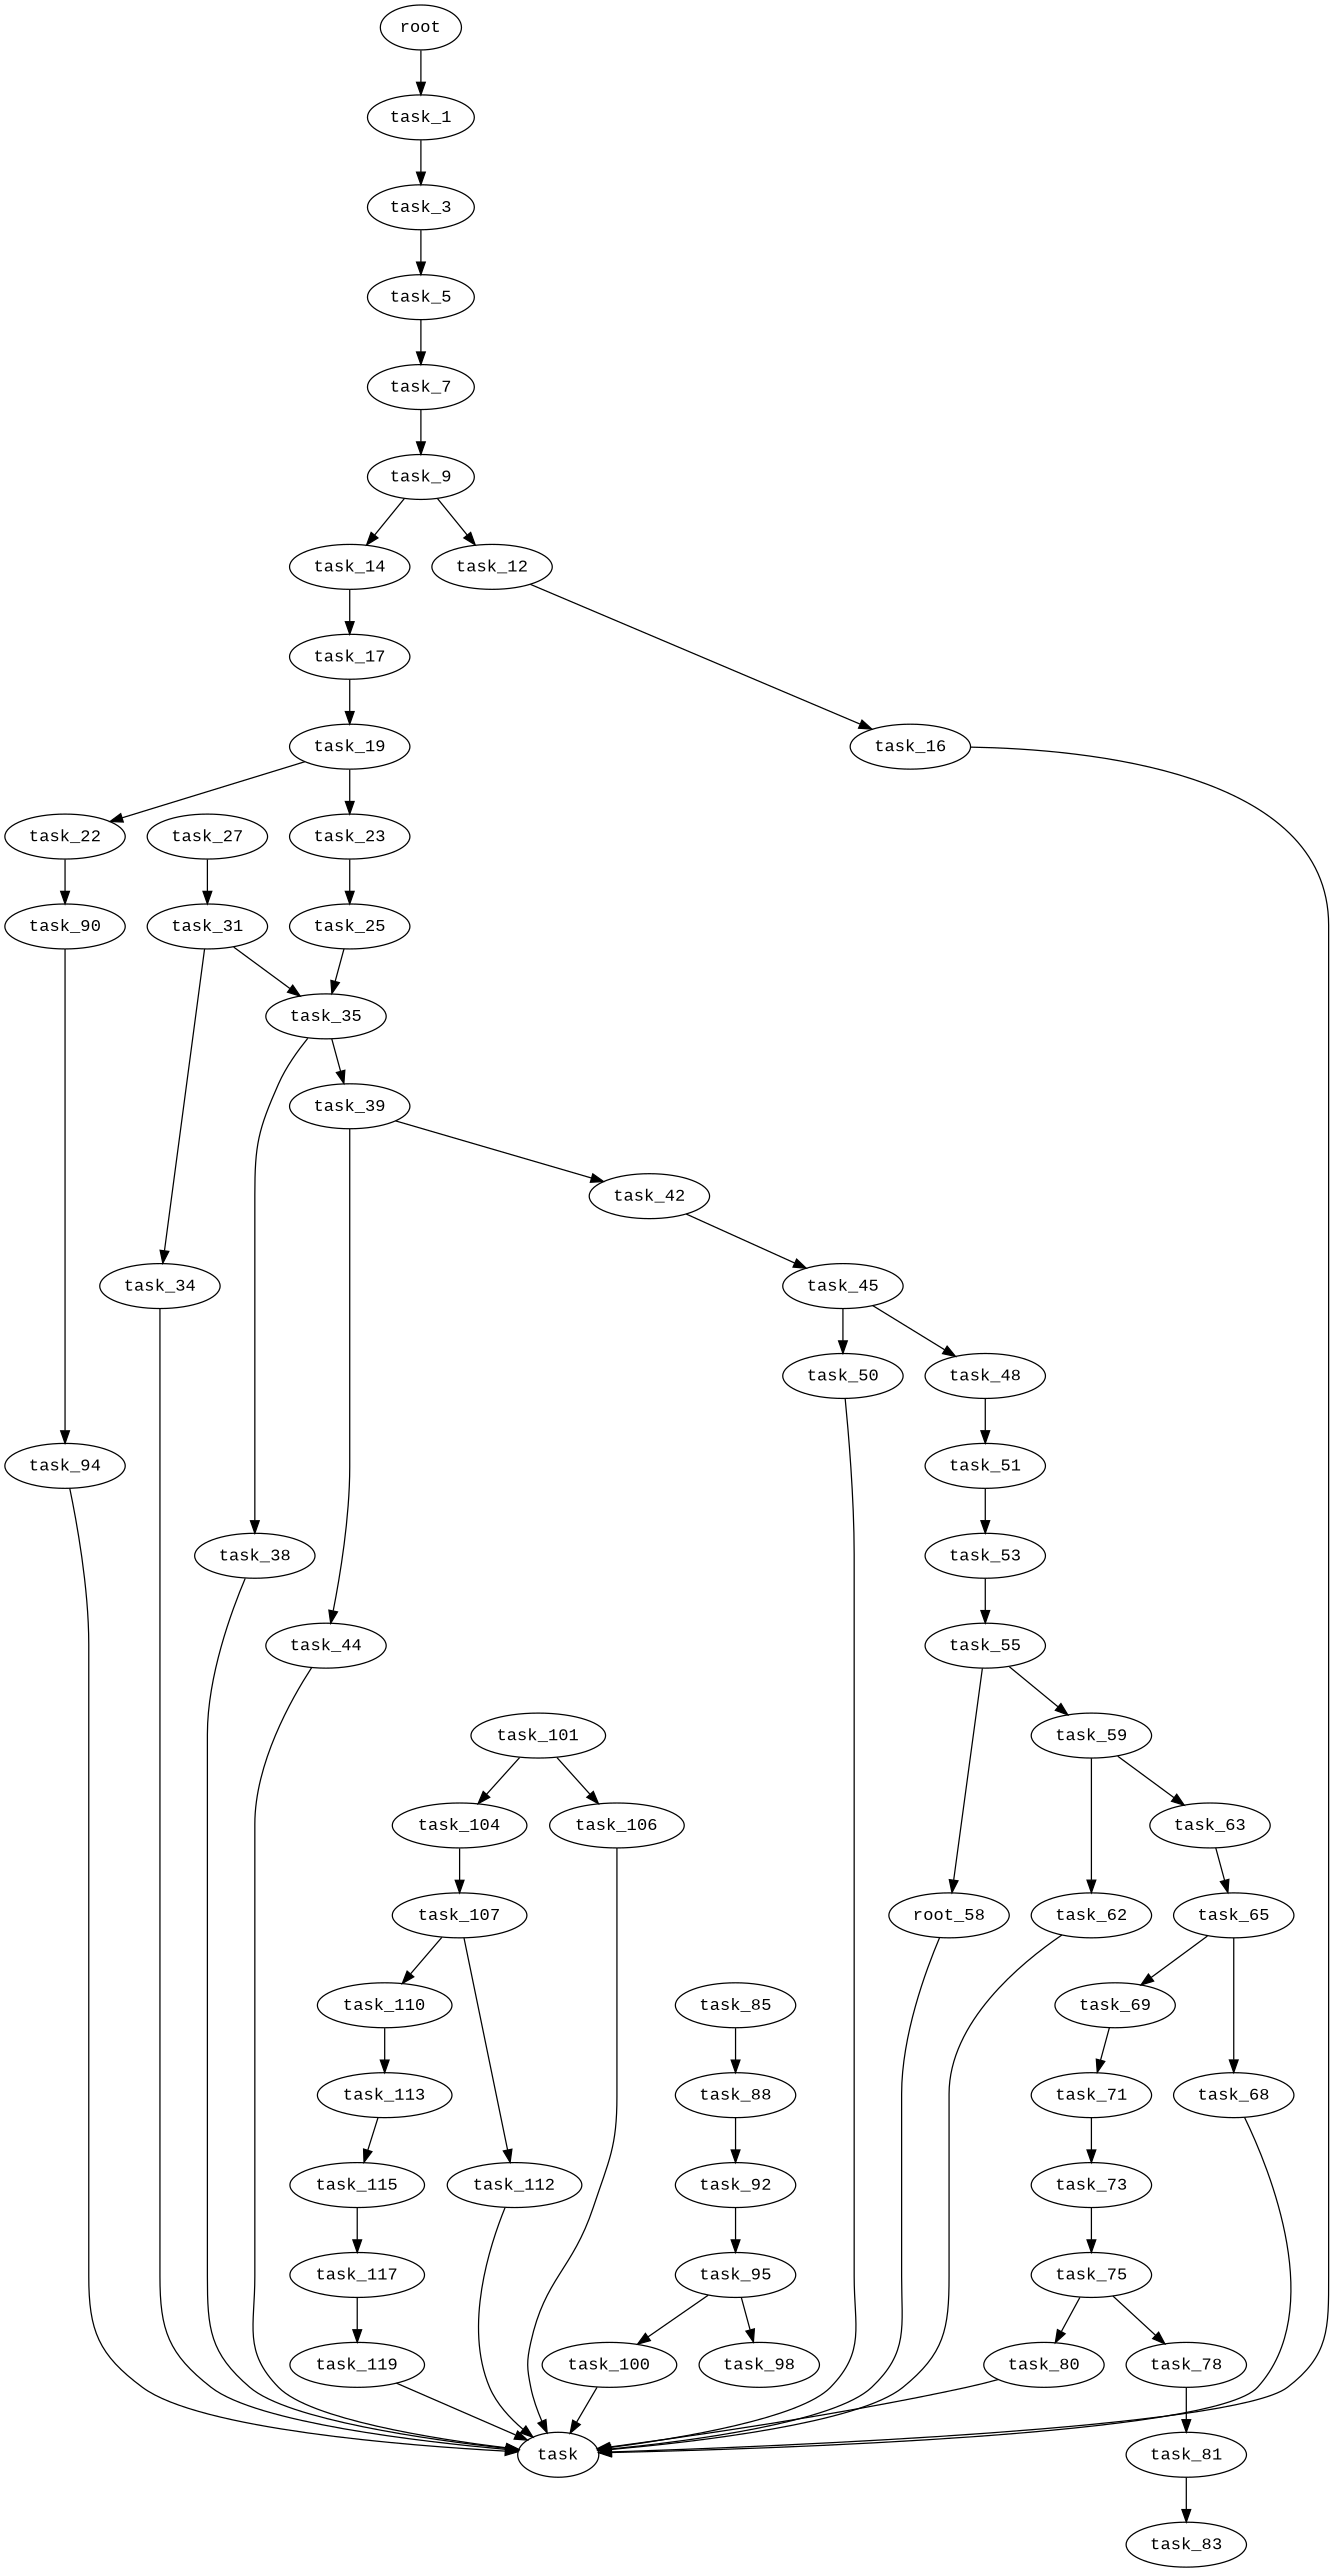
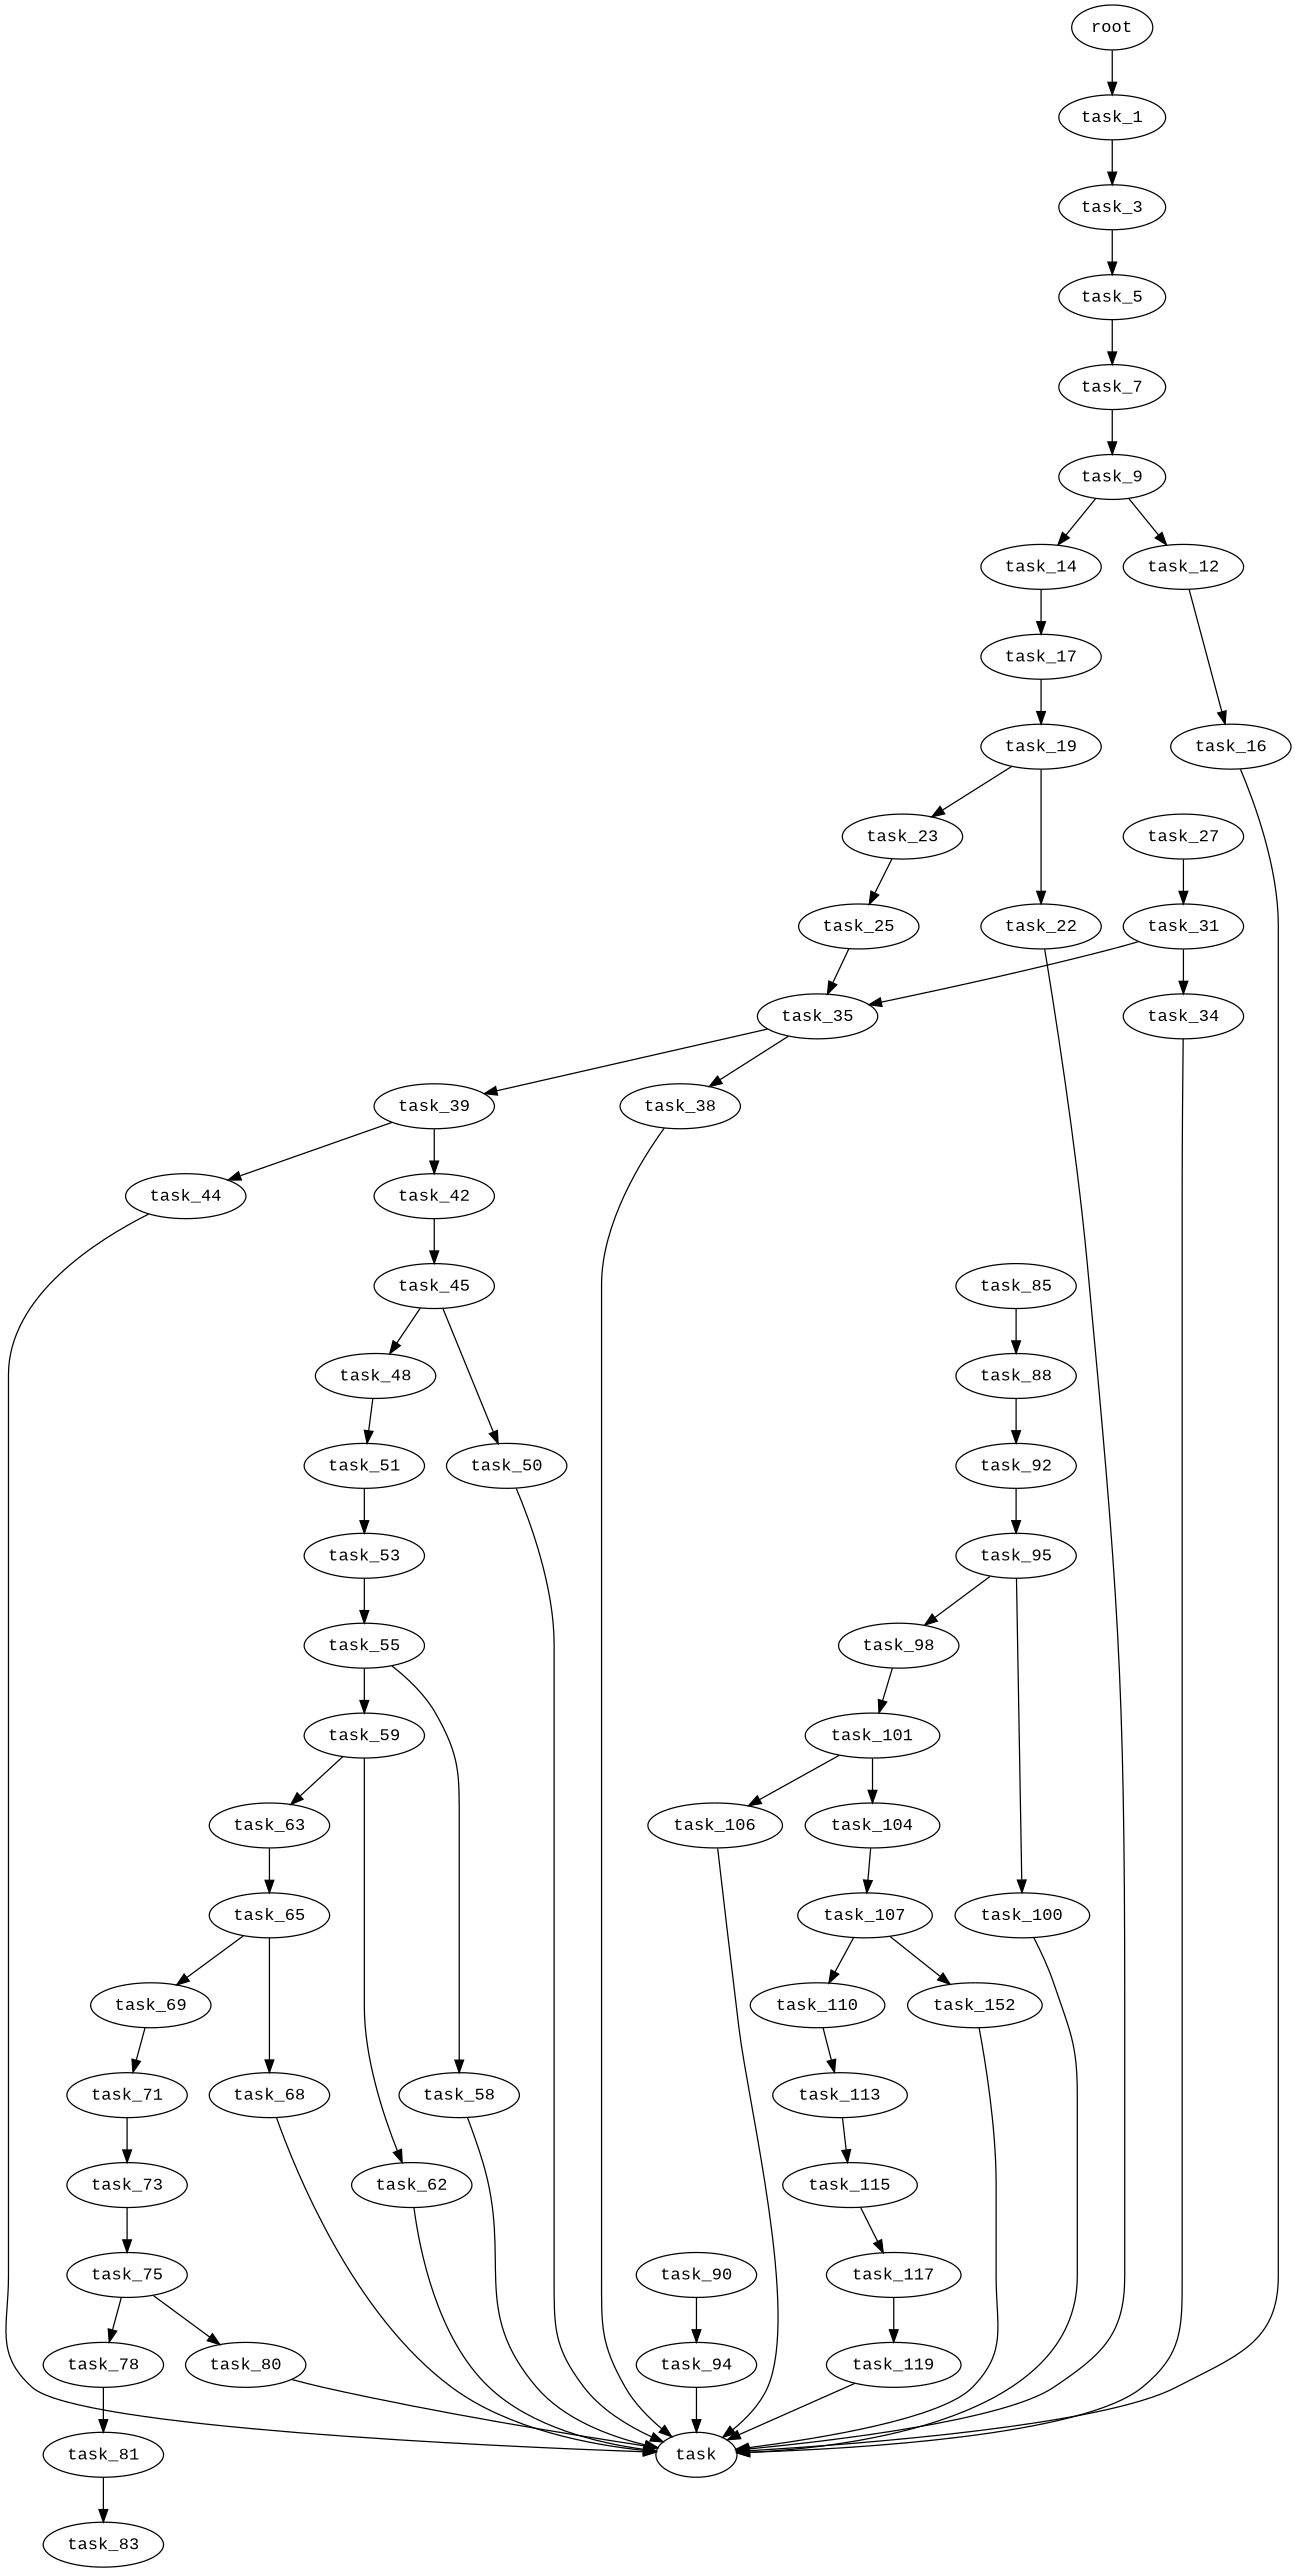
edge "task_22" -> "task_90": now "task_22" -> "task"
edge "task_98" -> "task_101": added
node "root_58": label "root_58" -> "task_58"
node "task_112": label "task_112" -> "task_152"
